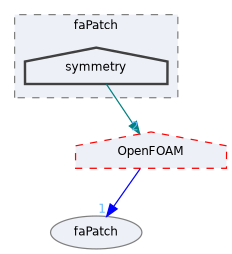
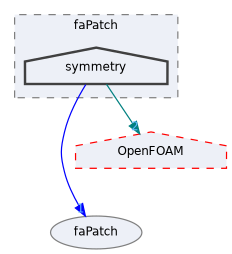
edge "OpenFOAM" -> "faPatch": now "symmetry" -> "faPatch"
